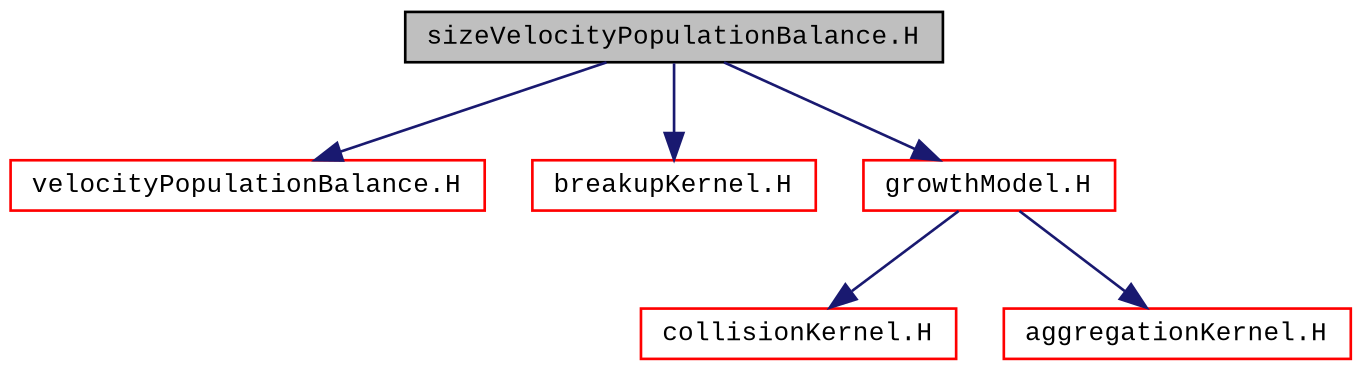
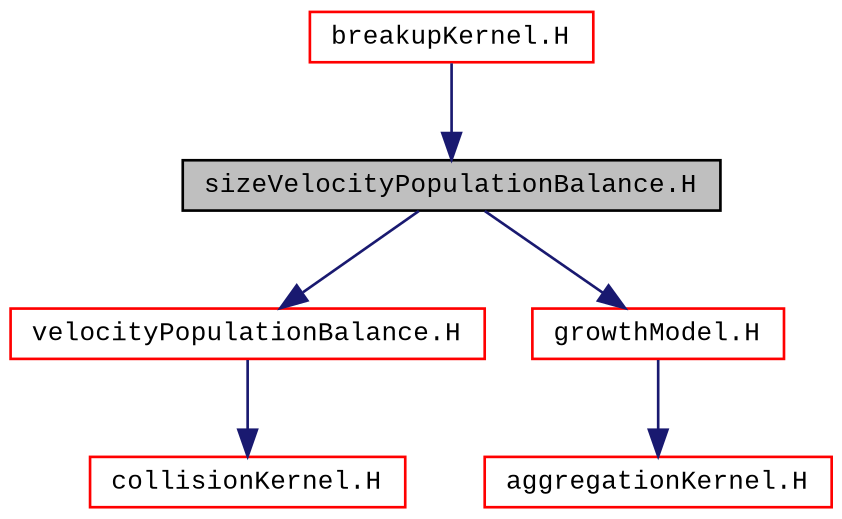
edge "sizeVelocityPopulationBalance.H" -> "breakupKernel.H": reversed
edge "growthModel.H" -> "collisionKernel.H": now "velocityPopulationBalance.H" -> "collisionKernel.H"
